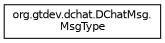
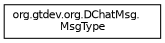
node "org.gtdev.dchat.DChatMsg. MsgType": label "org.gtdev.dchat.DChatMsg. MsgType" -> "org.gtdev.org.DChatMsg. MsgType"
